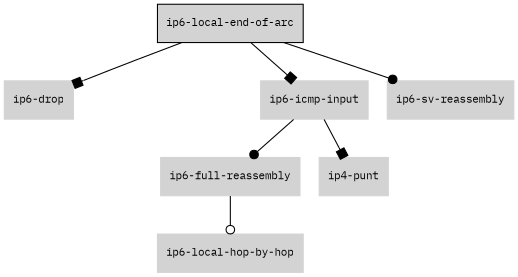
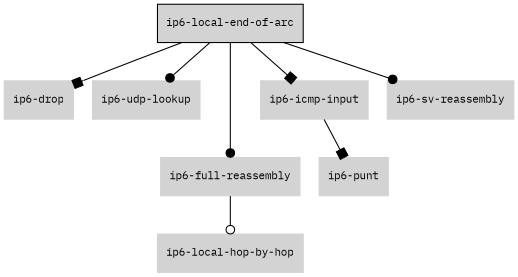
node "ip6-udp-lookup": added
edge "ip6-icmp-input" -> "ip6-full-reassembly": now "ip6-local-end-of-arc" -> "ip6-full-reassembly"
node "ip4-punt": label "ip4-punt" -> "ip6-punt"
